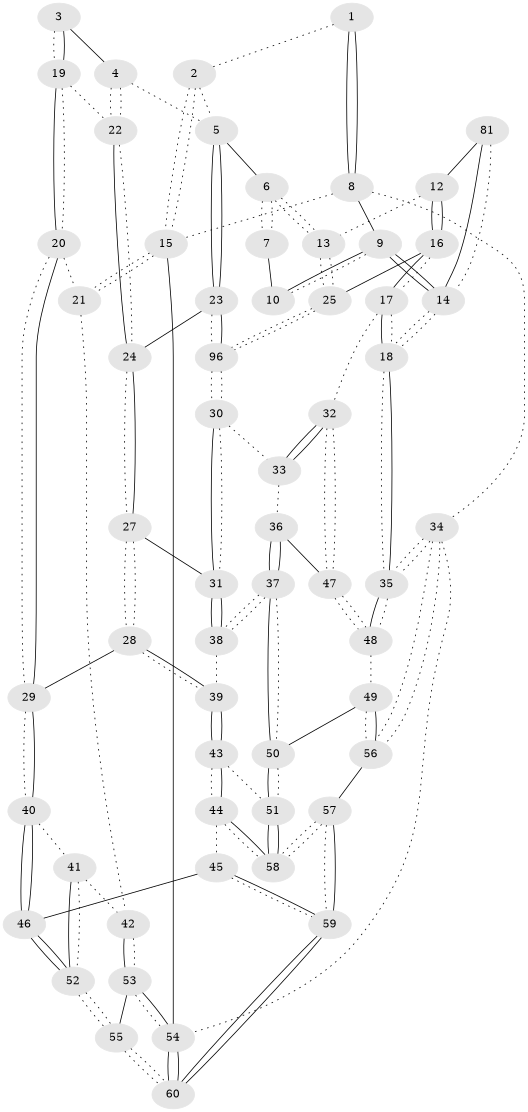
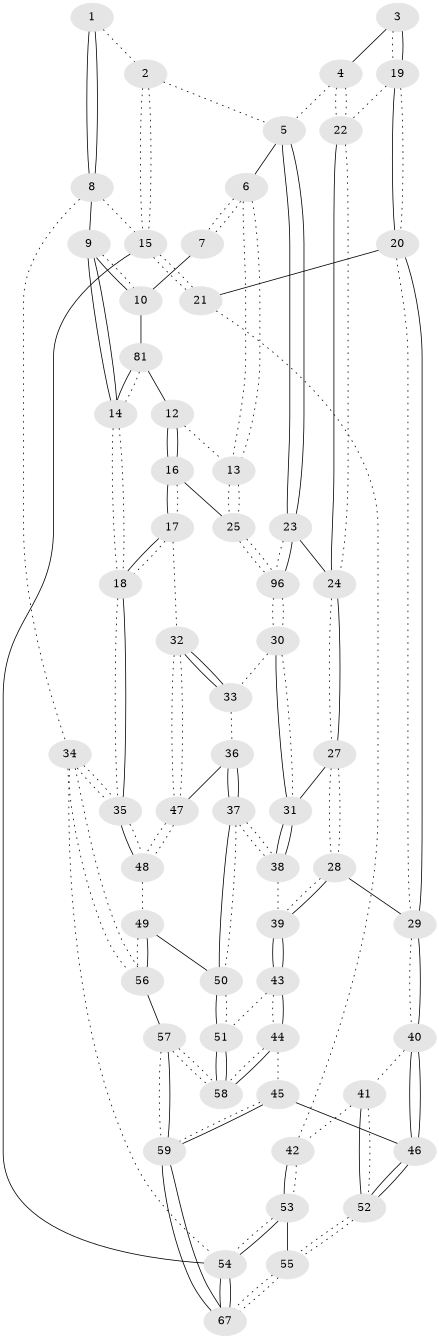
edge "20" -- "21": style dotted -> solid
edge "10" -- "81": added
node "60": label "60" -> "67"
